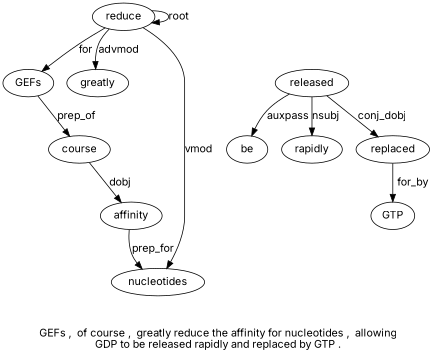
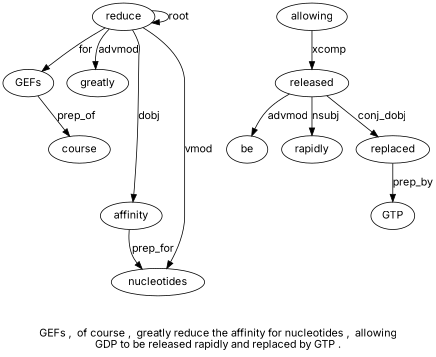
node "allowing": added
edge "released" -> "be": label "auxpass" -> "advmod"
edge "course" -> "affinity": now "reduce" -> "affinity"
edge "replaced" -> "GTP": label "for_by" -> "prep_by"
